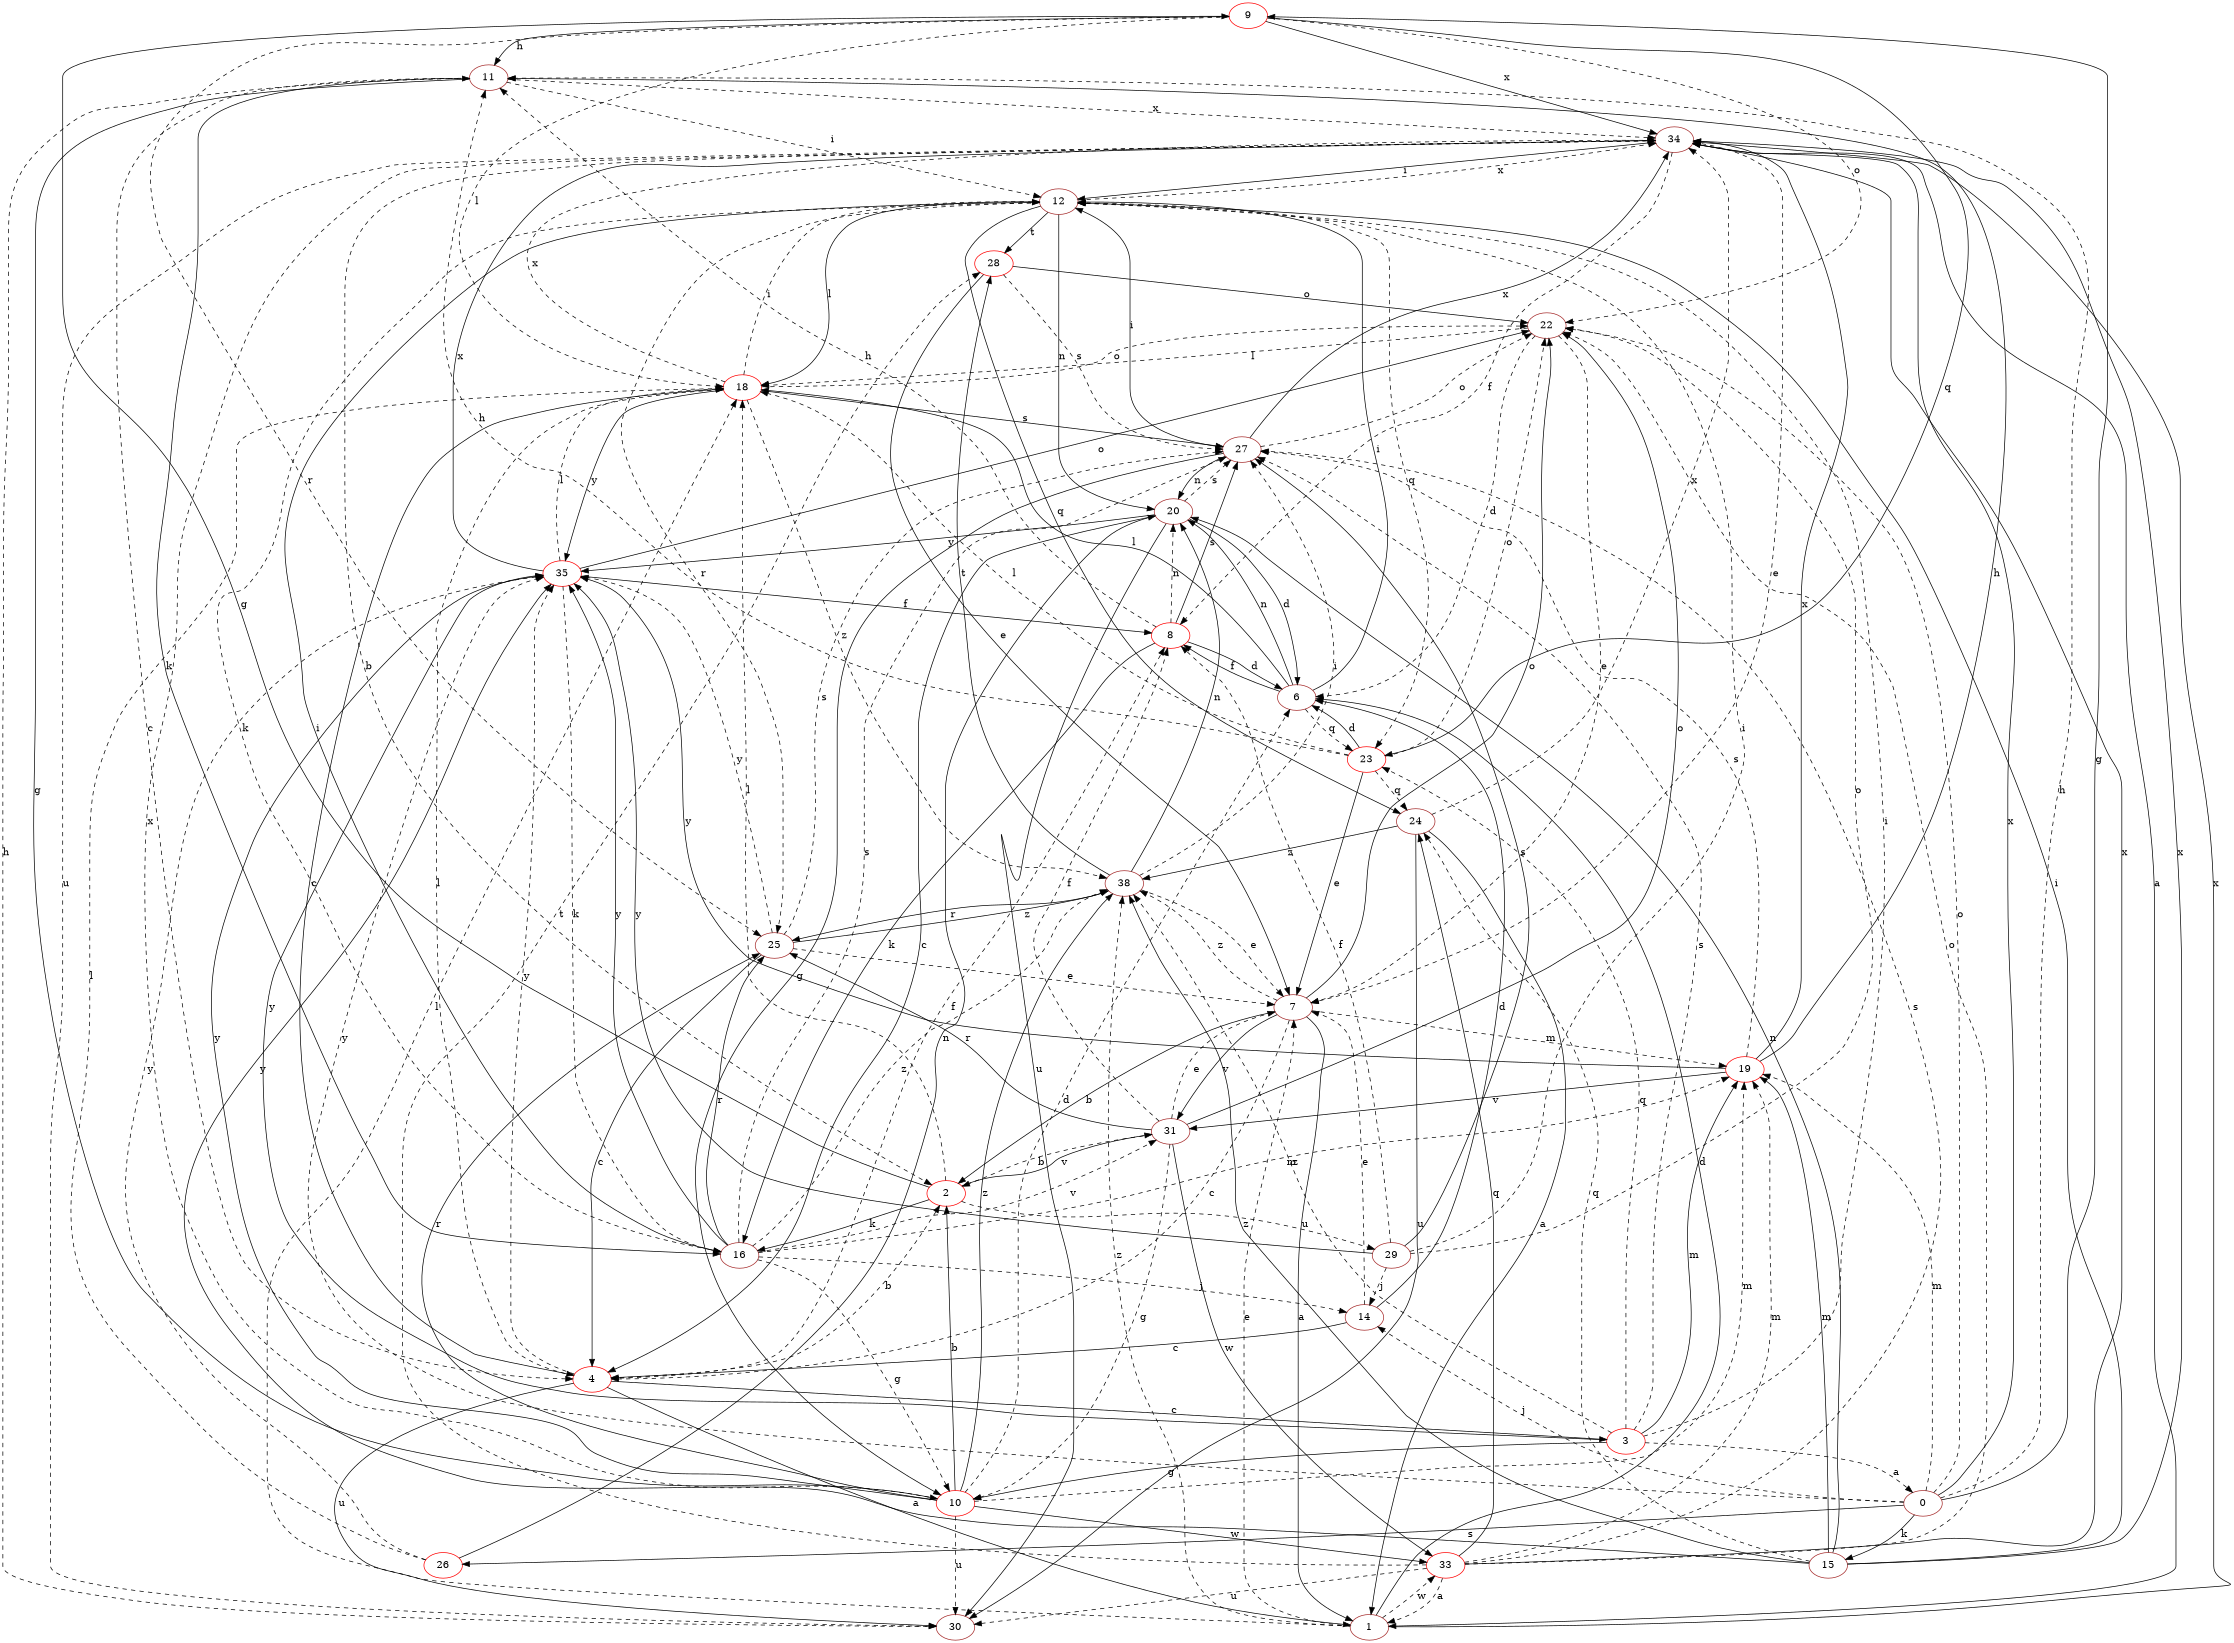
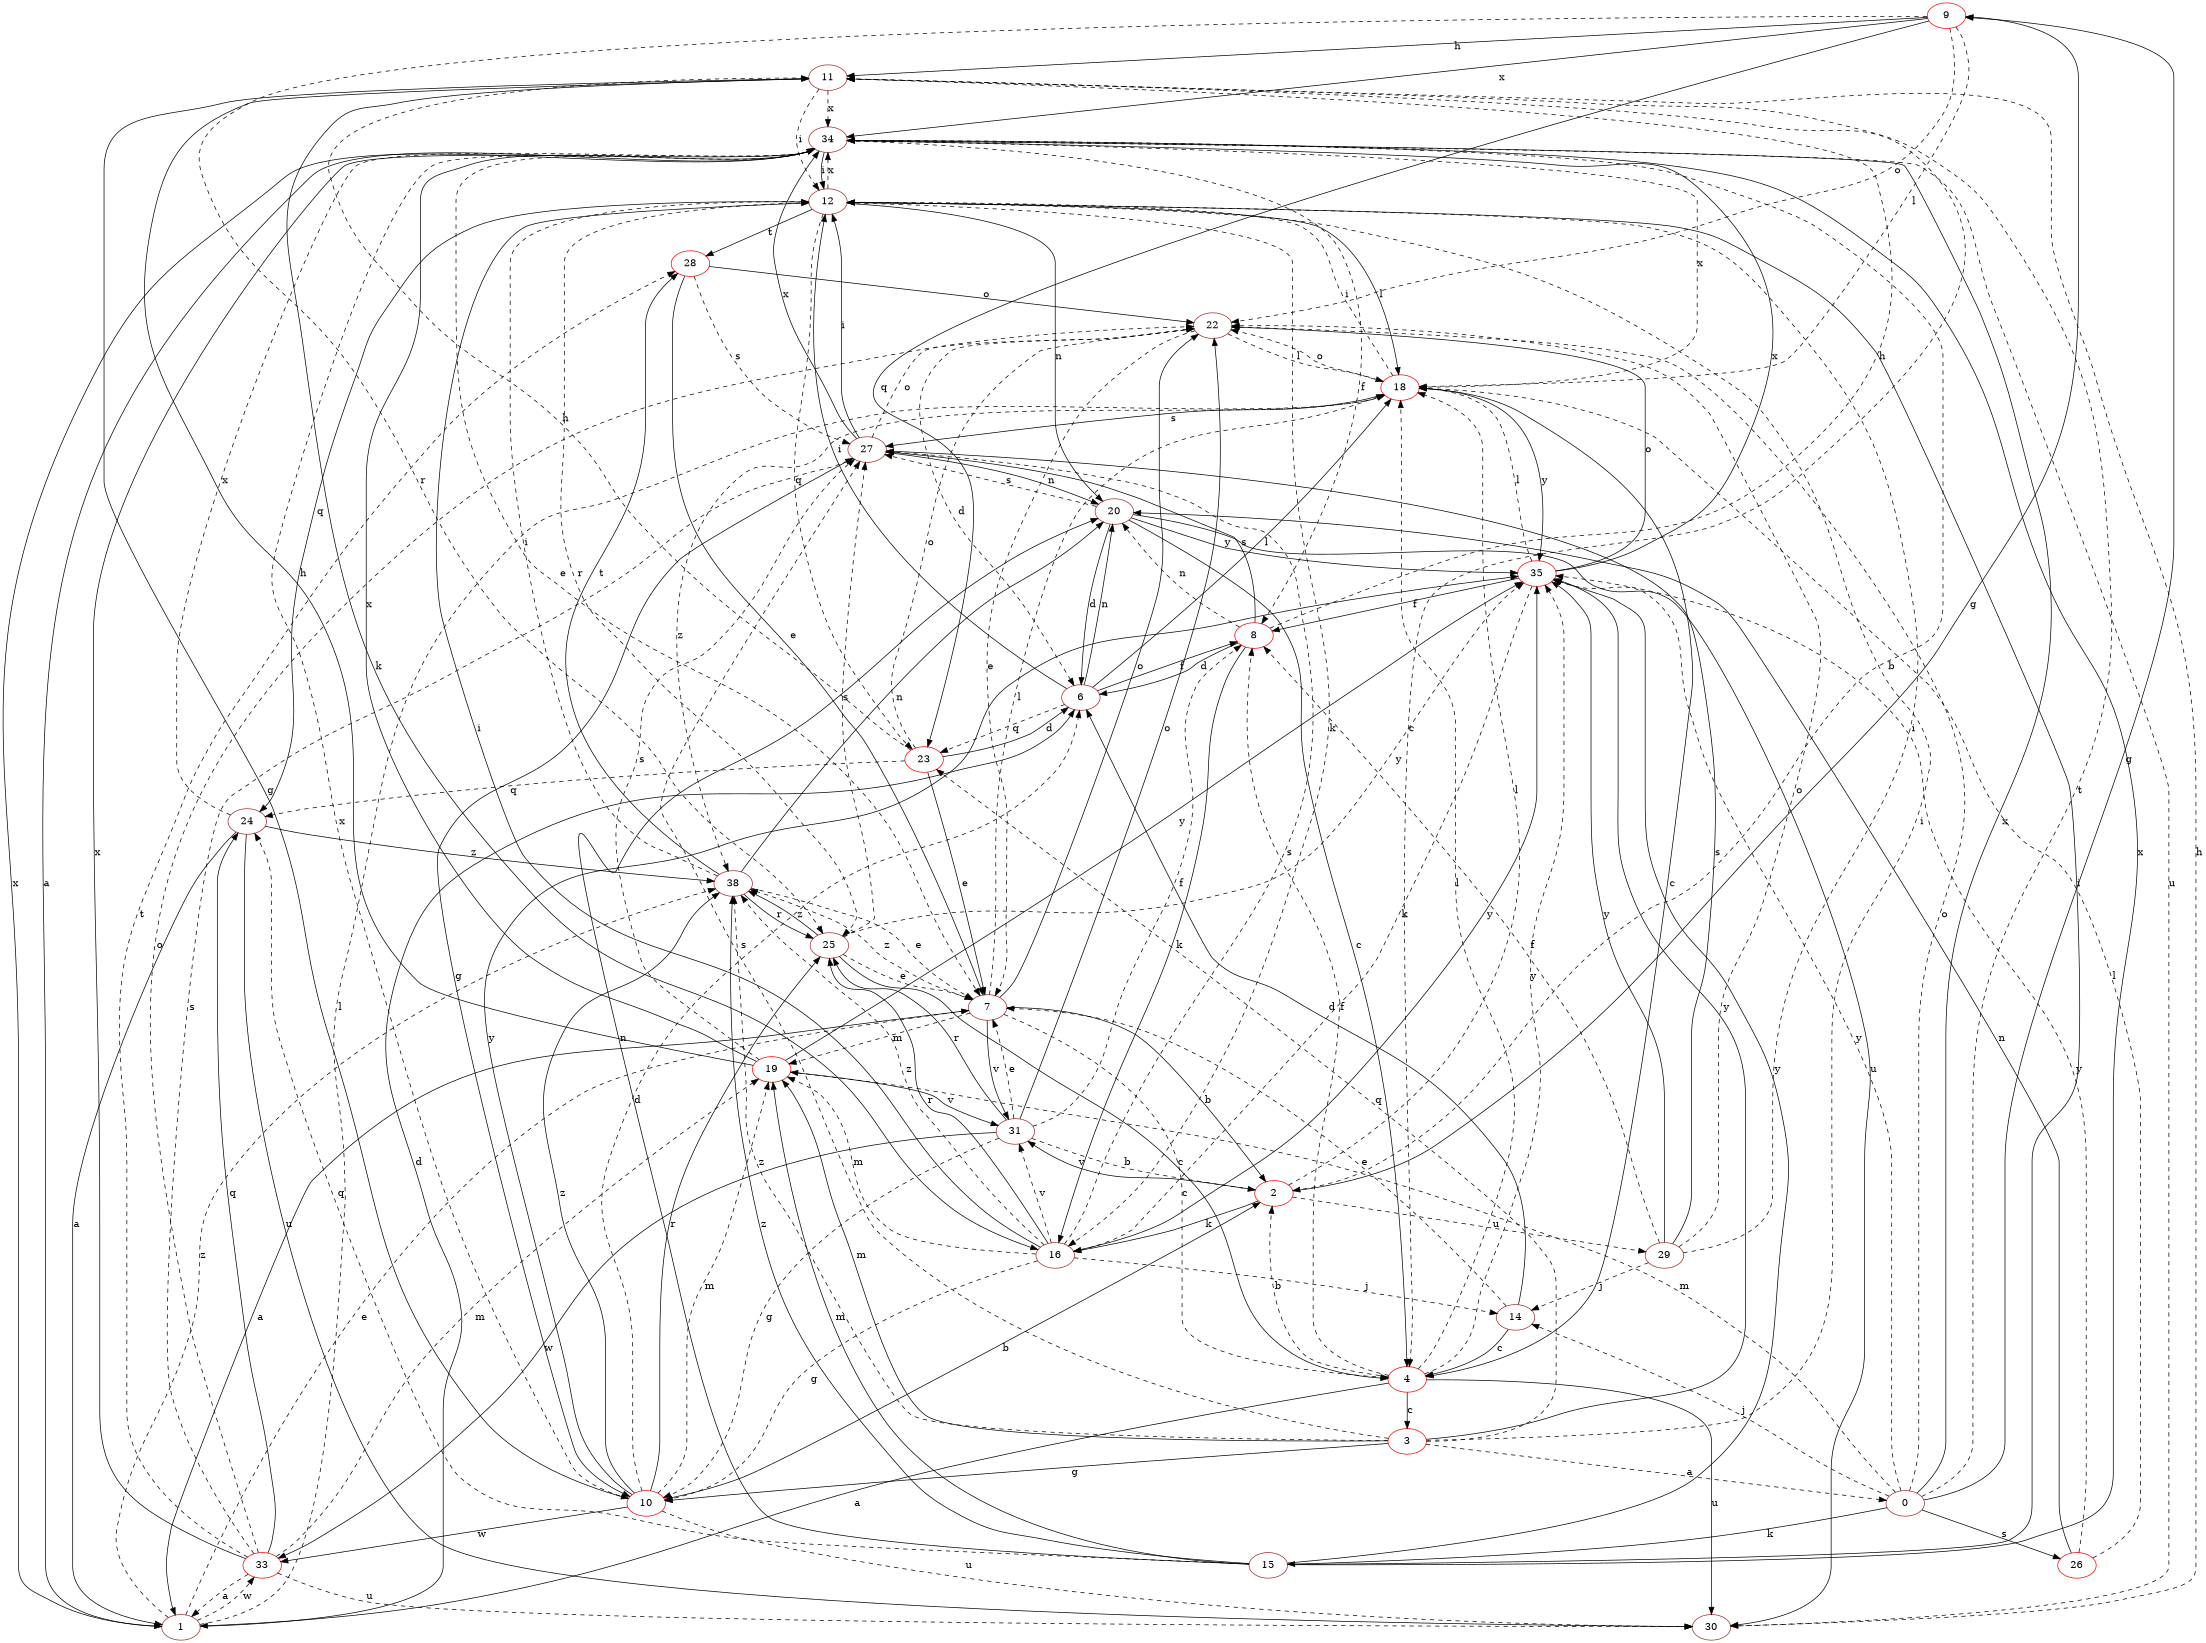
edge "23" -> "18": now "7" -> "18"
edge "38" -> "27": now "38" -> "12"
edge "0" -> "11": label "h" -> "t"
